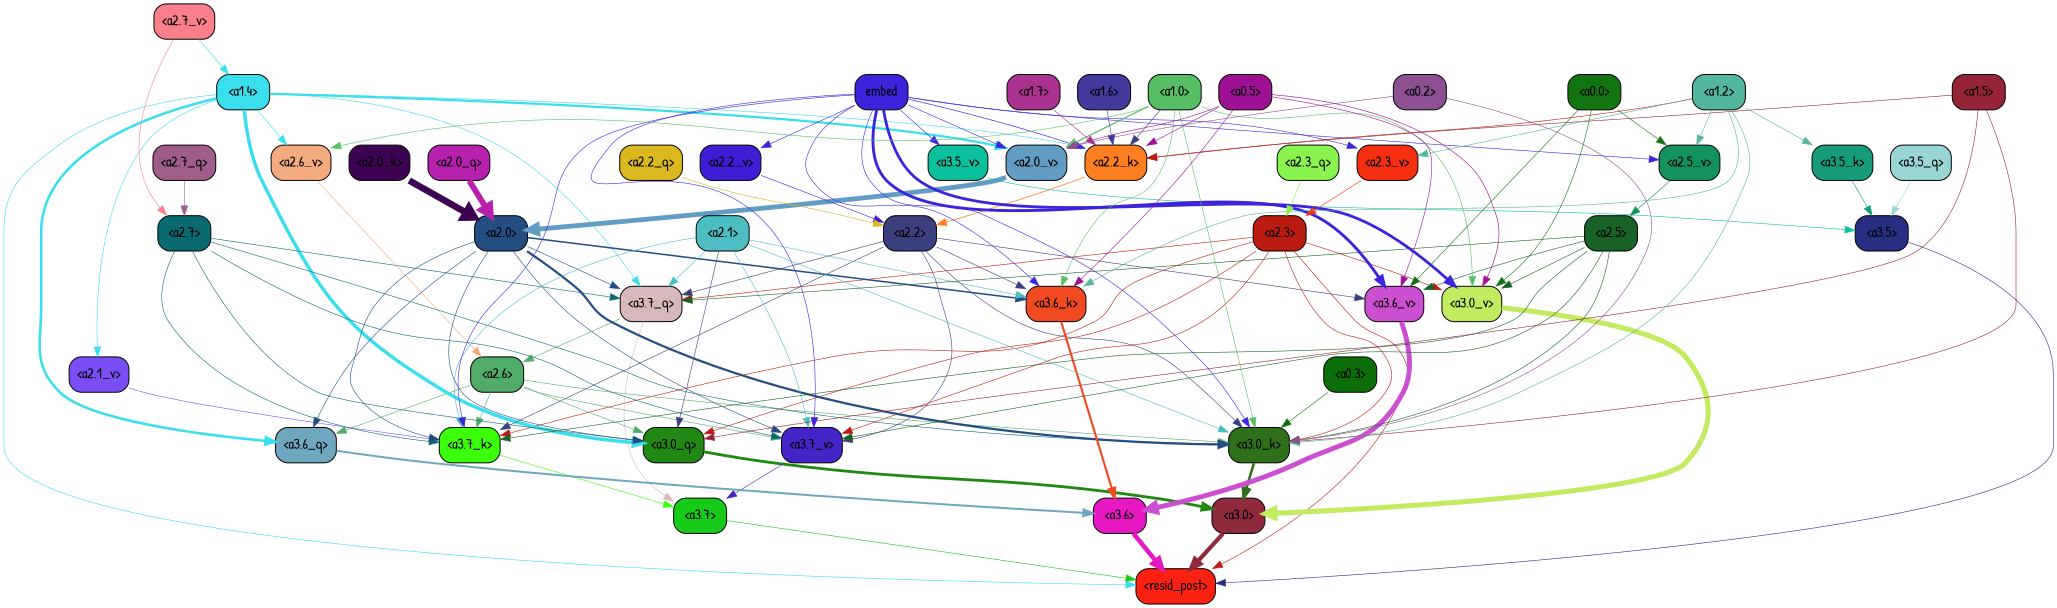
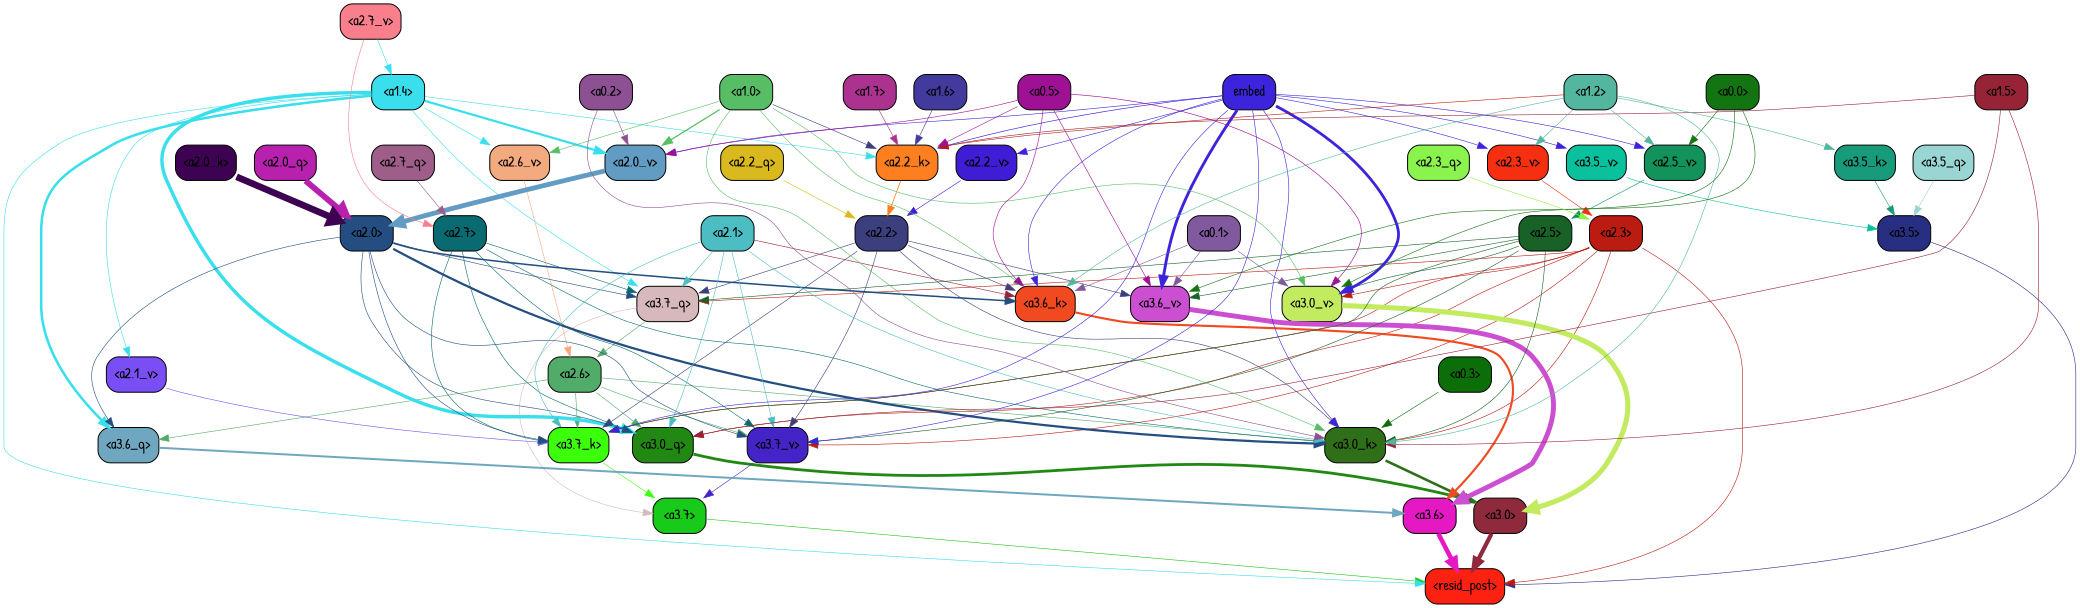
node "<a0.1>": added
edge "<a2.1>" -> "<a3.6_k>": color #4cbdc2 -> #962436
edge "<a2.1>" -> "<a3.0_q>": color #3c3f7d -> #4cbdc2
